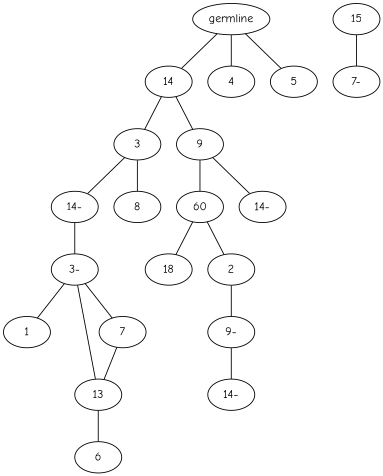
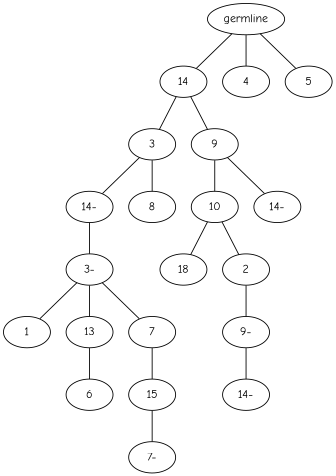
node "60": label "60" -> "10"
edge "7" -- "13": now "7" -- "15"
